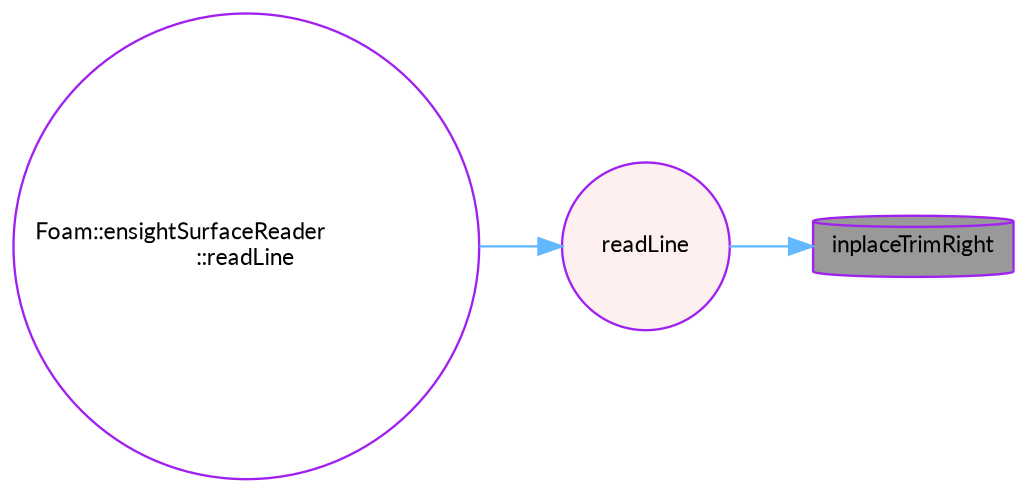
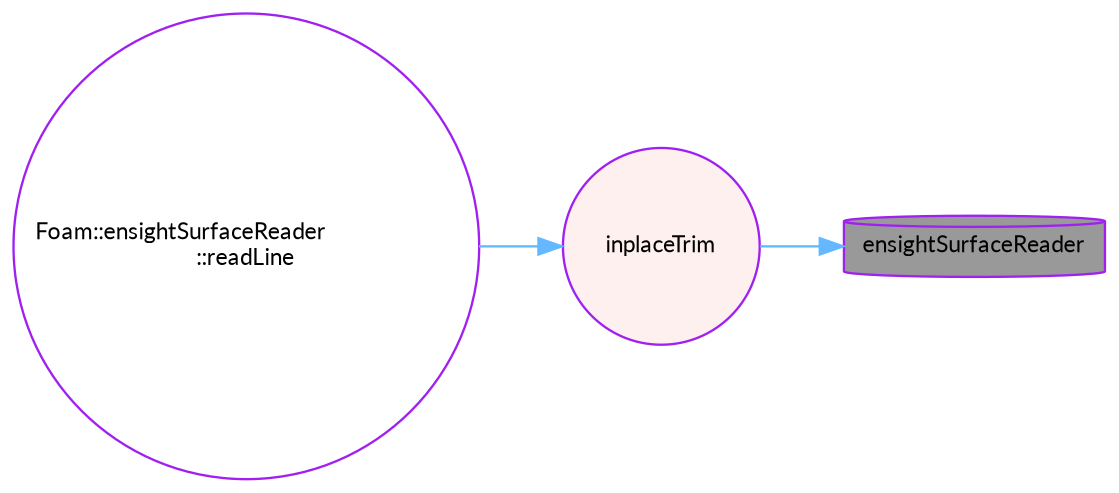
node "readLine": label "readLine" -> "inplaceTrim"
node "inplaceTrimRight": label "inplaceTrimRight" -> "ensightSurfaceReader"
